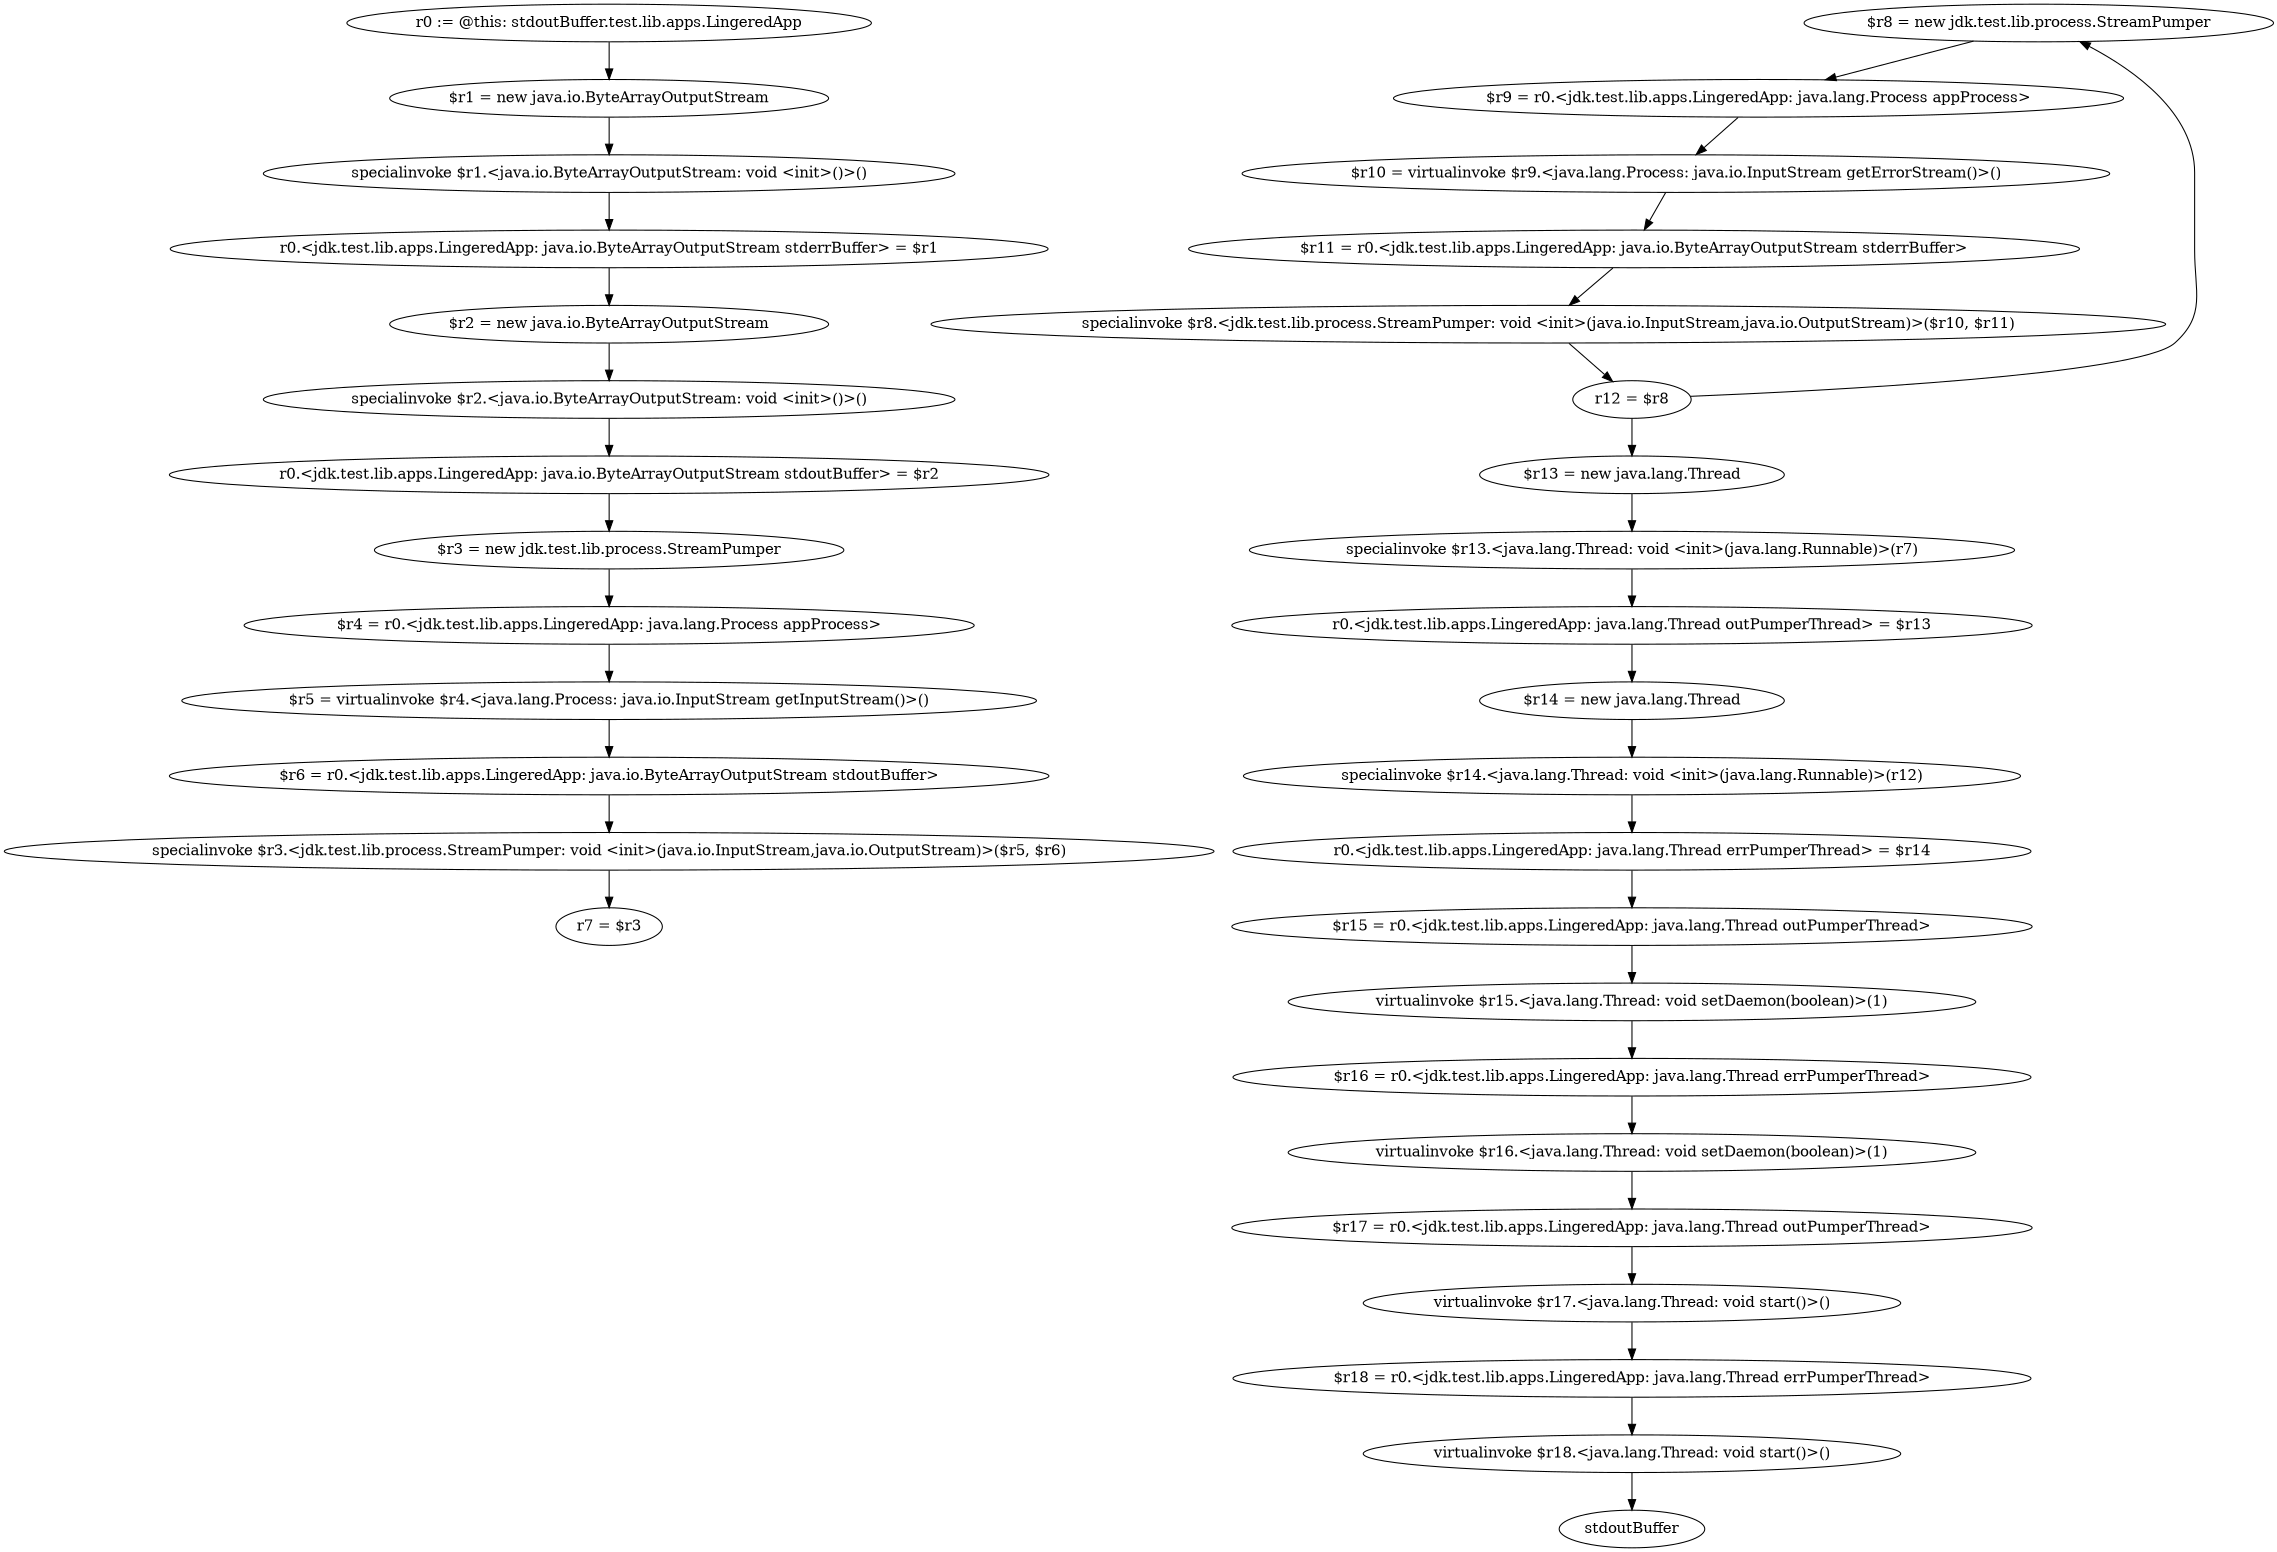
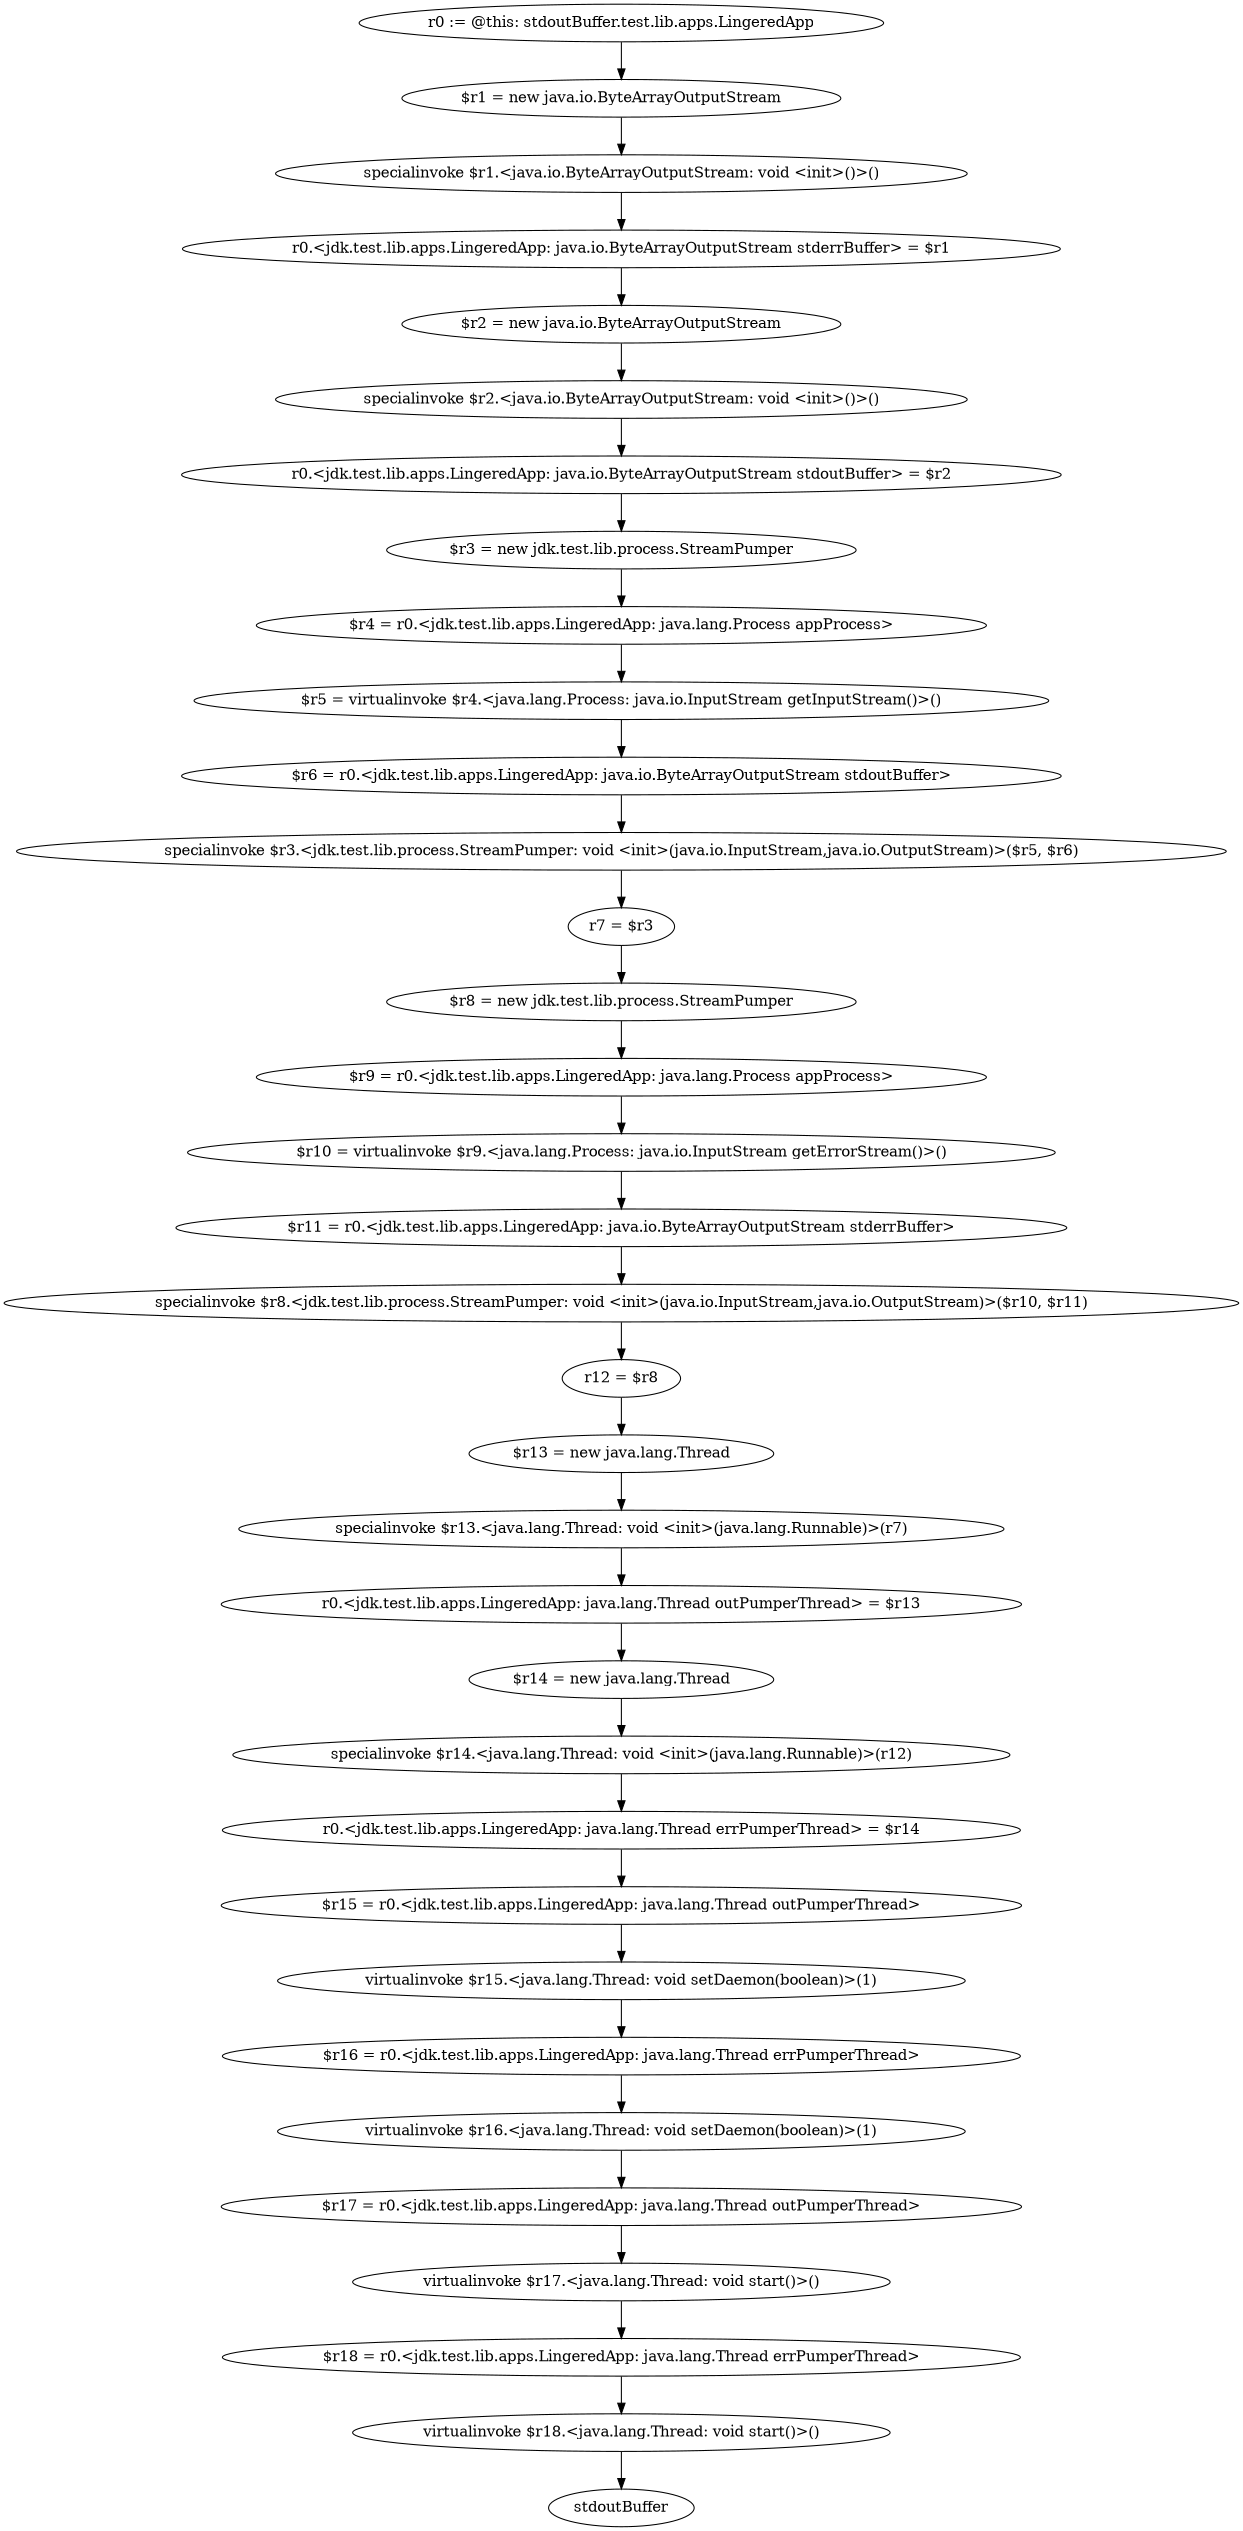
edge "r12 = $r8" -> "$r8 = new jdk.test.lib.process.StreamPumper": now "r7 = $r3" -> "$r8 = new jdk.test.lib.process.StreamPumper"
